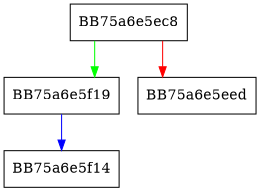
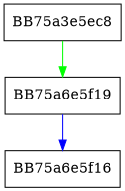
node "BB75a6e5ec8": label "BB75a6e5ec8" -> "BB75a3e5ec8"
node "BB75a6e5eed": removed
node "BB75a6e5f14": label "BB75a6e5f14" -> "BB75a6e5f16"
